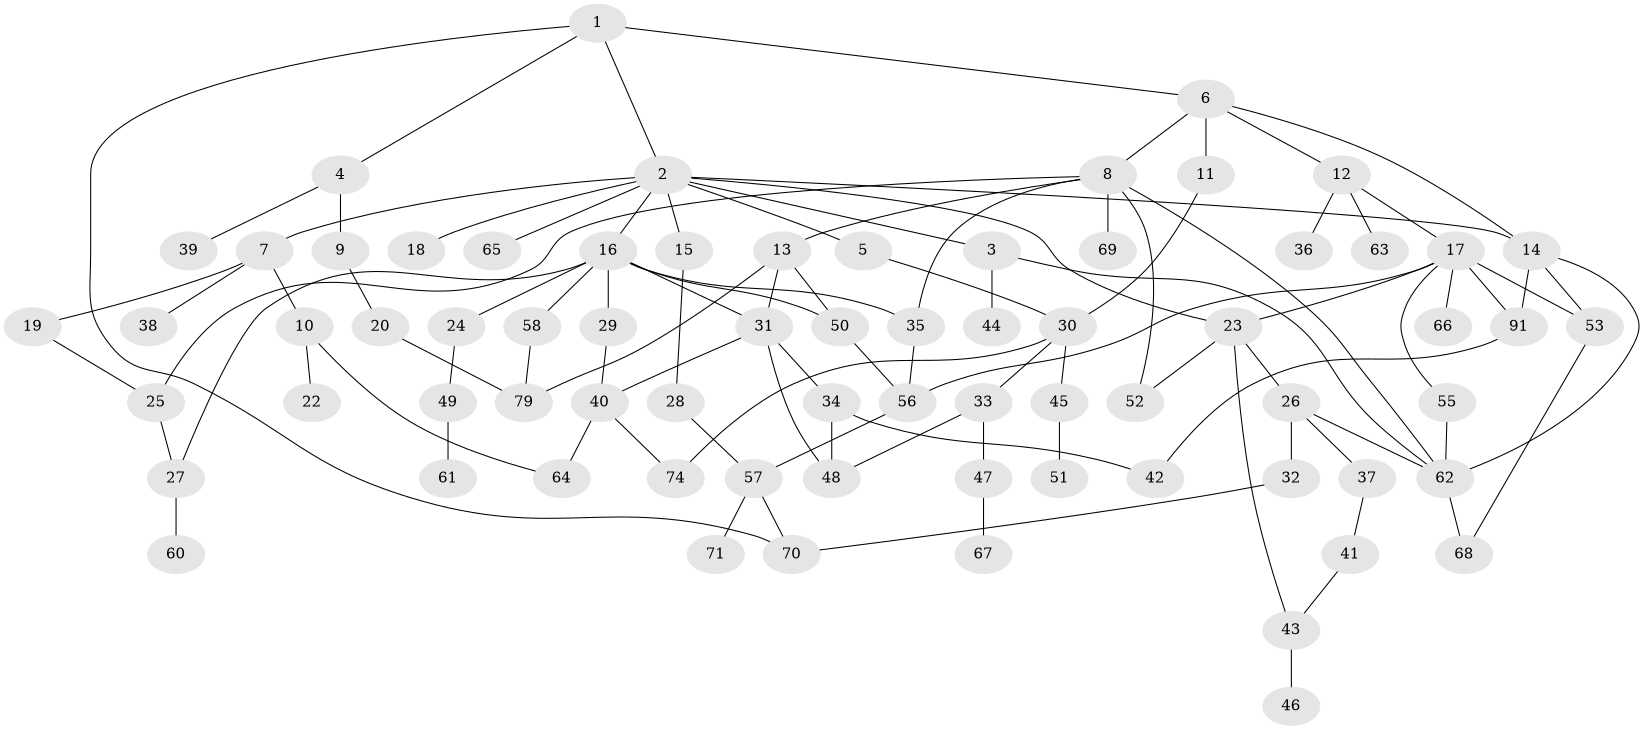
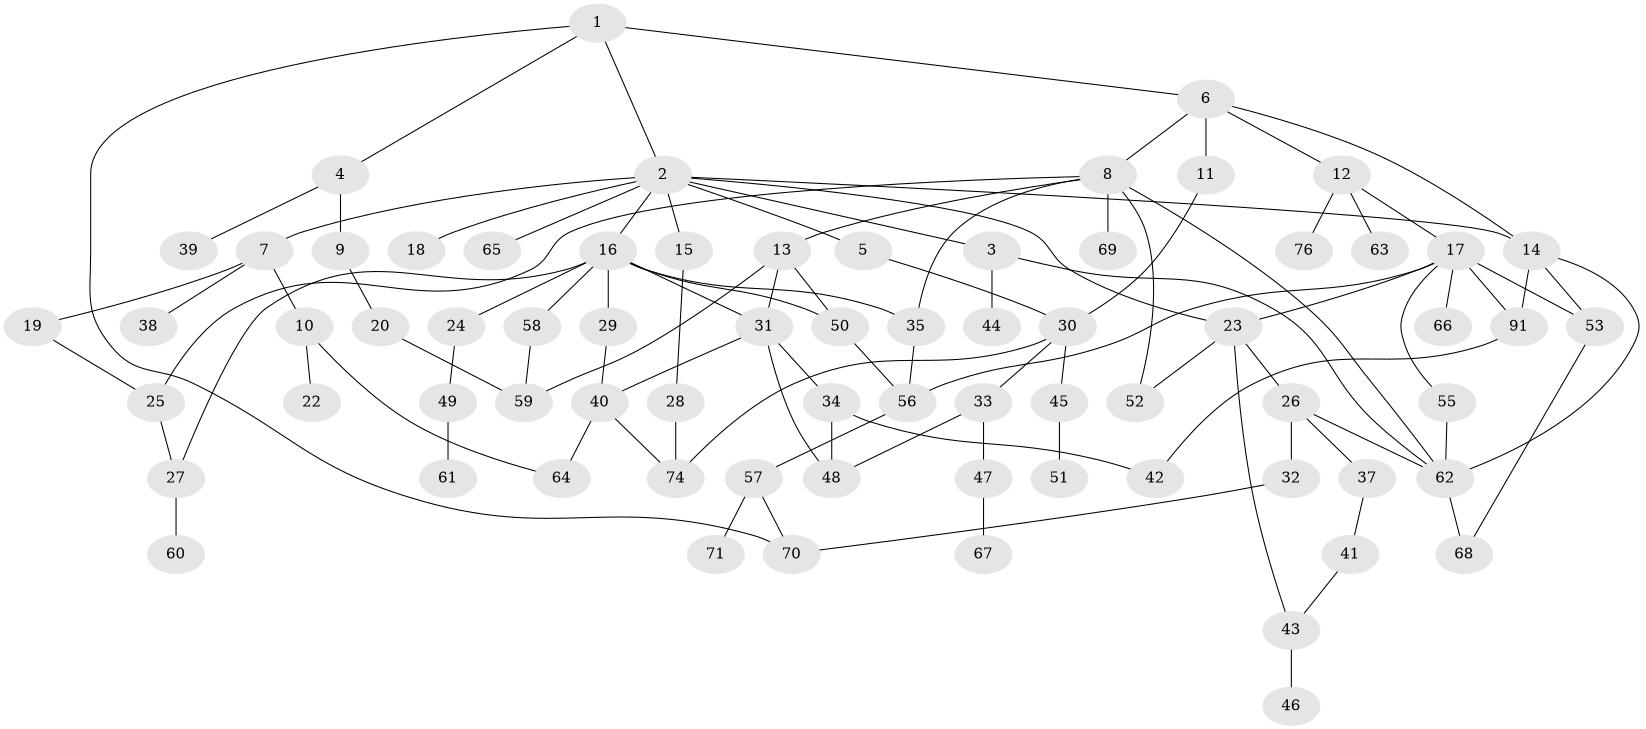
node "36": label "36" -> "76"
node "79": label "79" -> "59"
edge "28" -- "57": now "28" -- "74"
